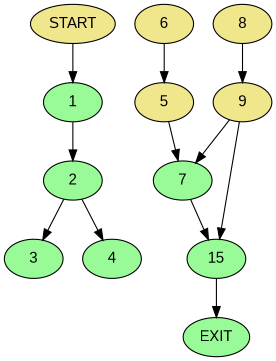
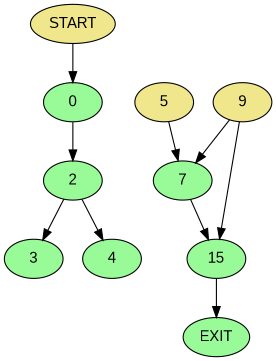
node "6": removed
node "8": removed
node "1": label "1" -> "0"
